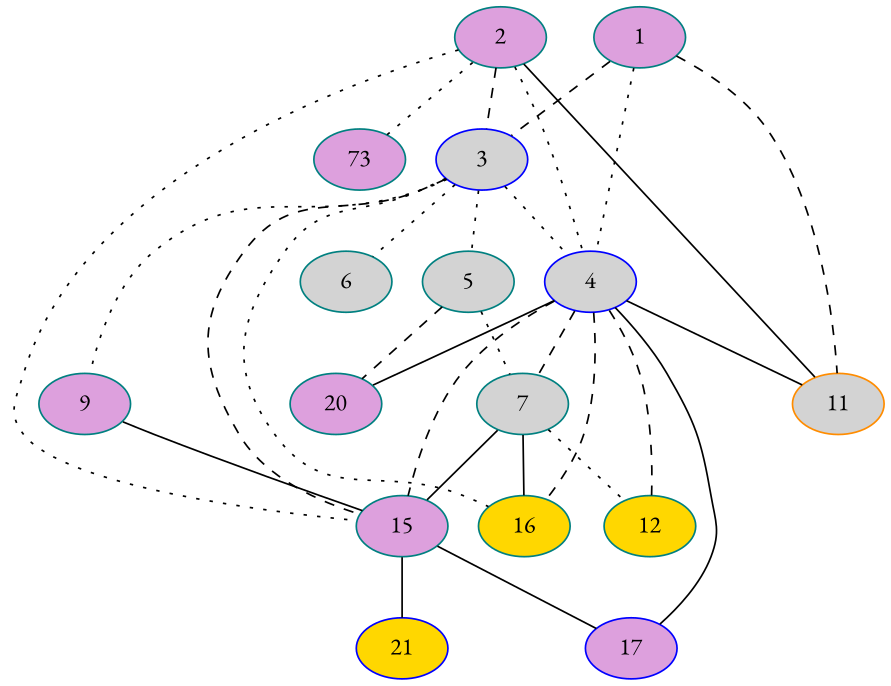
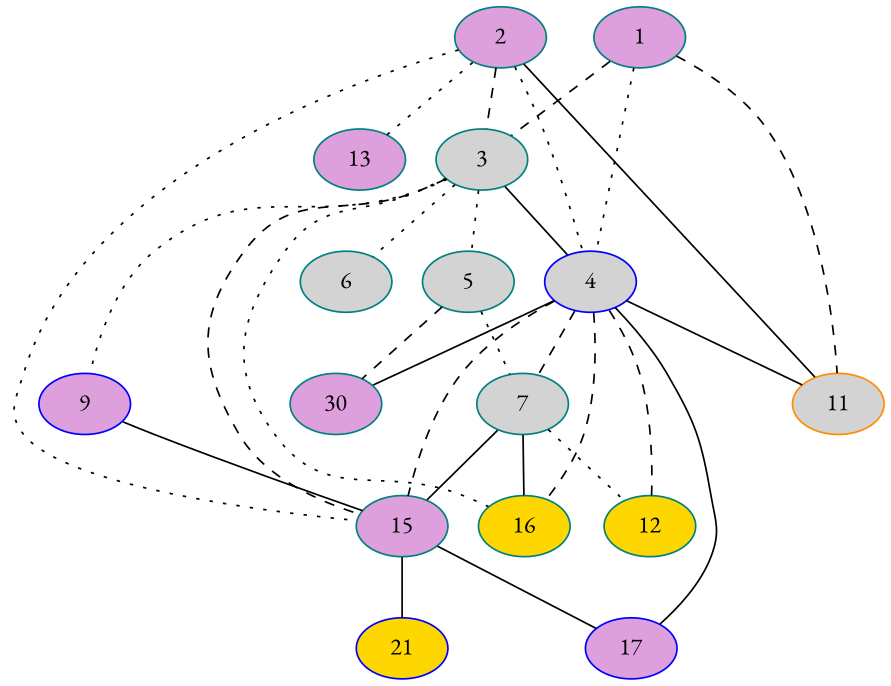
node "73": label "73" -> "13"
node "3": color blue -> teal
edge "3" -- "4": style dotted -> solid
node "9": color teal -> blue
node "20": label "20" -> "30"
